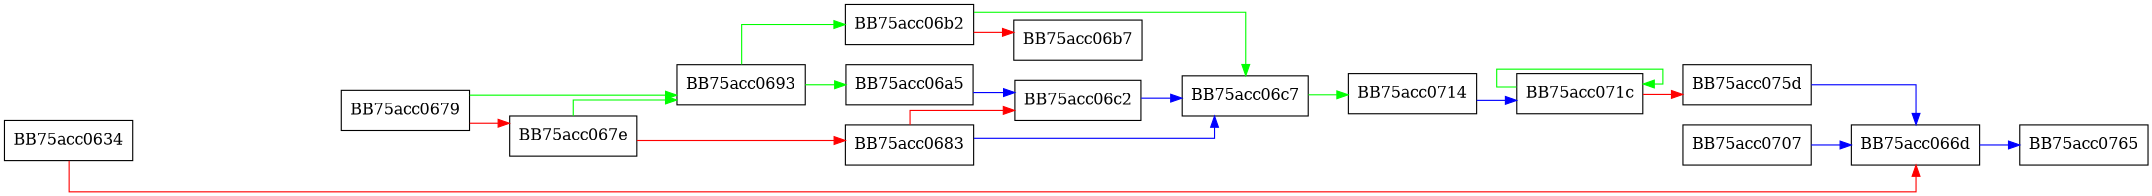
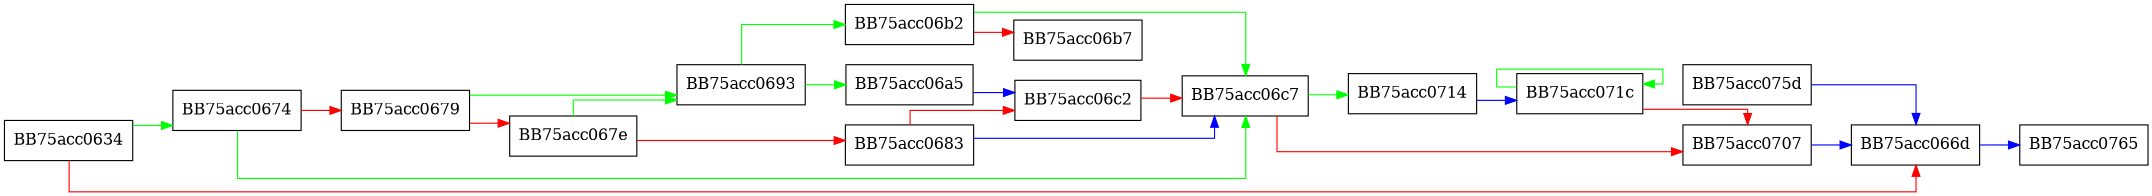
edge "BB75acc071c" -> "BB75acc075d": now "BB75acc071c" -> "BB75acc0707"
edge "BB75acc06c2" -> "BB75acc06c7": color blue -> red
node "BB75acc0674": added
edge "BB75acc06c7" -> "BB75acc0707": added
